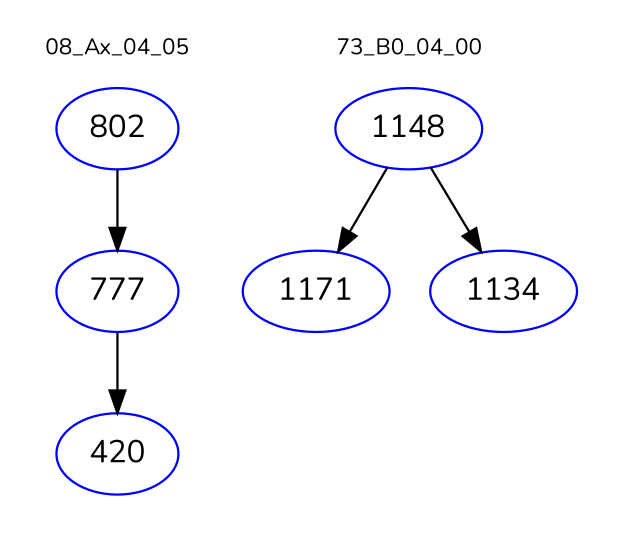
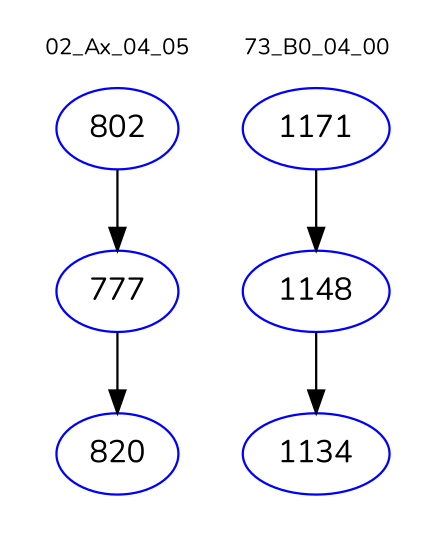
cluster "08_Ax_04_05": label "08_Ax_04_05" -> "02_Ax_04_05"
edge "1148" -> "1171": reversed
node "420": label "420" -> "820"
